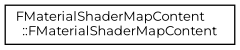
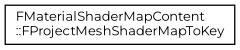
node "FMaterialShaderMapContent ::FMaterialShaderMapContent": label "FMaterialShaderMapContent ::FMaterialShaderMapContent" -> "FMaterialShaderMapContent ::FProjectMeshShaderMapToKey"
